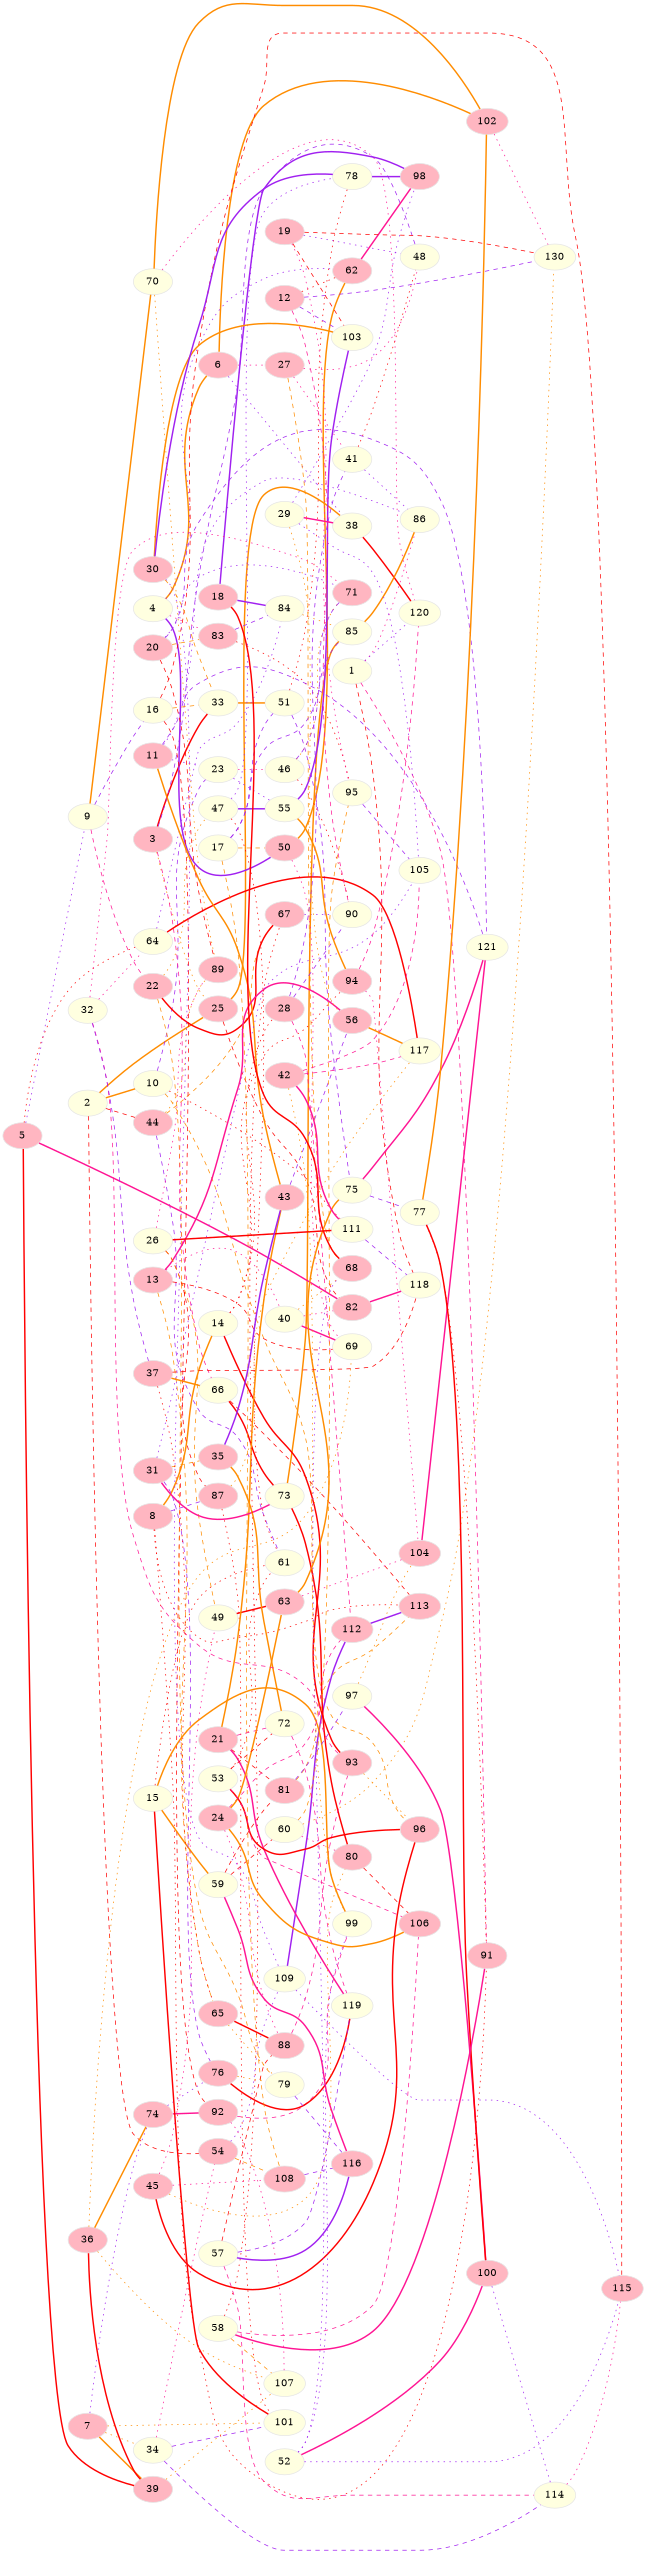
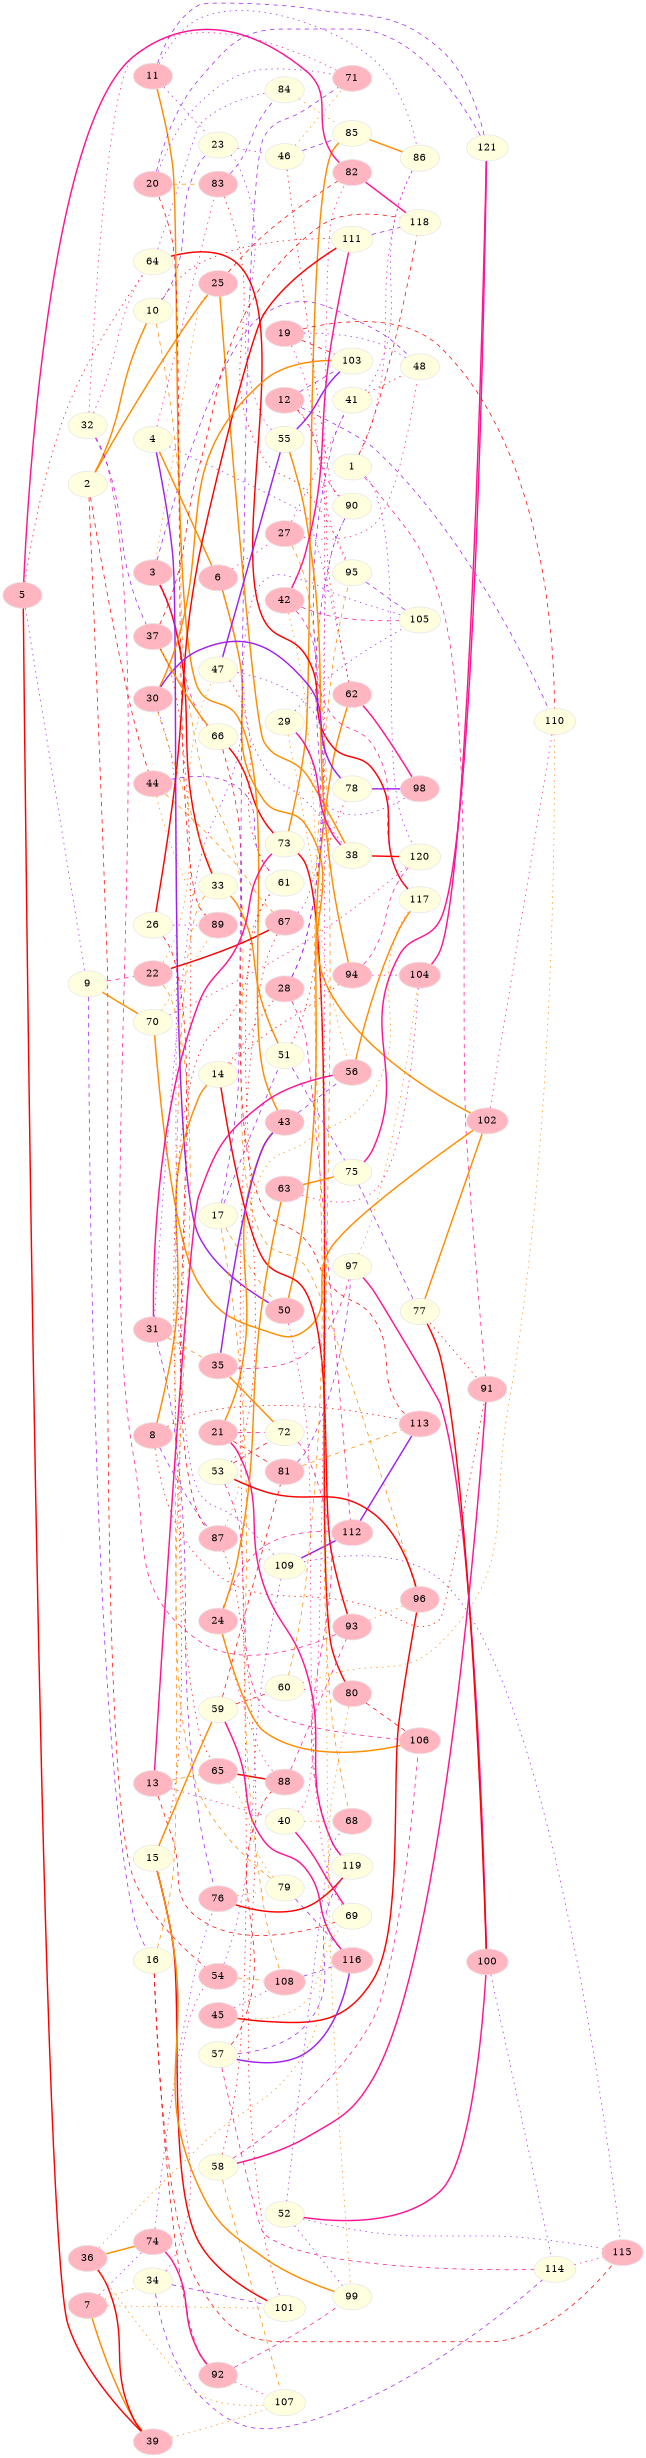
node "130": label "130" -> "110"
node "18": removed
edge "97" -- "35": added
node "49": removed
